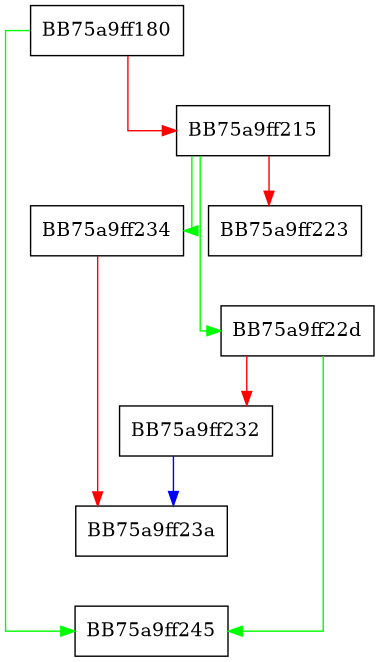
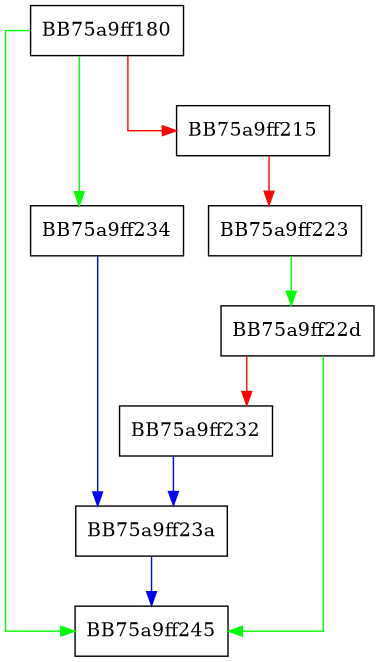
edge "BB75a9ff215" -> "BB75a9ff234": now "BB75a9ff180" -> "BB75a9ff234"
edge "BB75a9ff215" -> "BB75a9ff22d": now "BB75a9ff223" -> "BB75a9ff22d"
edge "BB75a9ff234" -> "BB75a9ff23a": color red -> blue
edge "BB75a9ff23a" -> "BB75a9ff245": added
